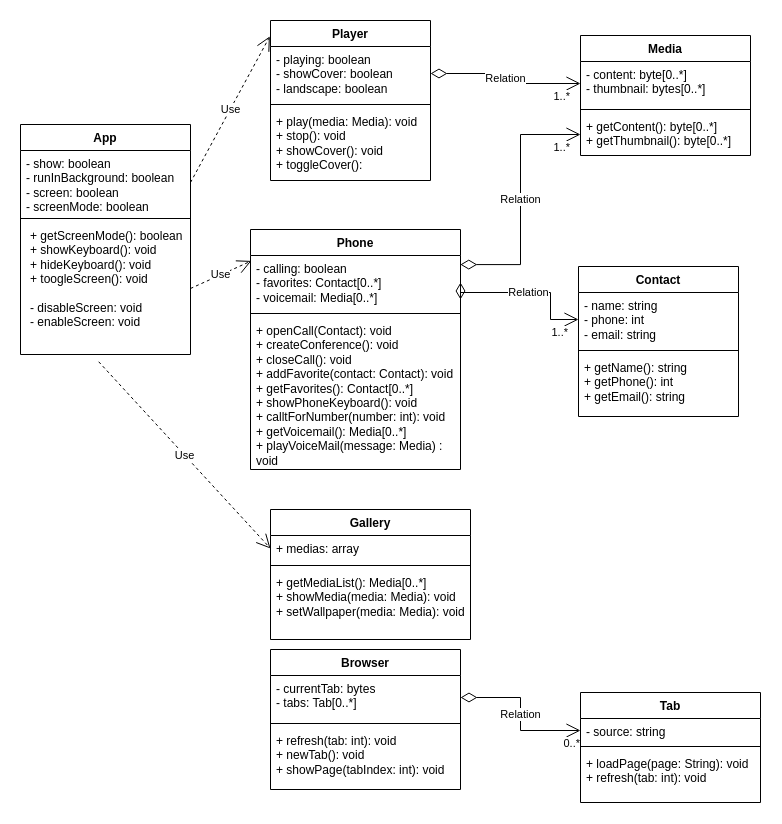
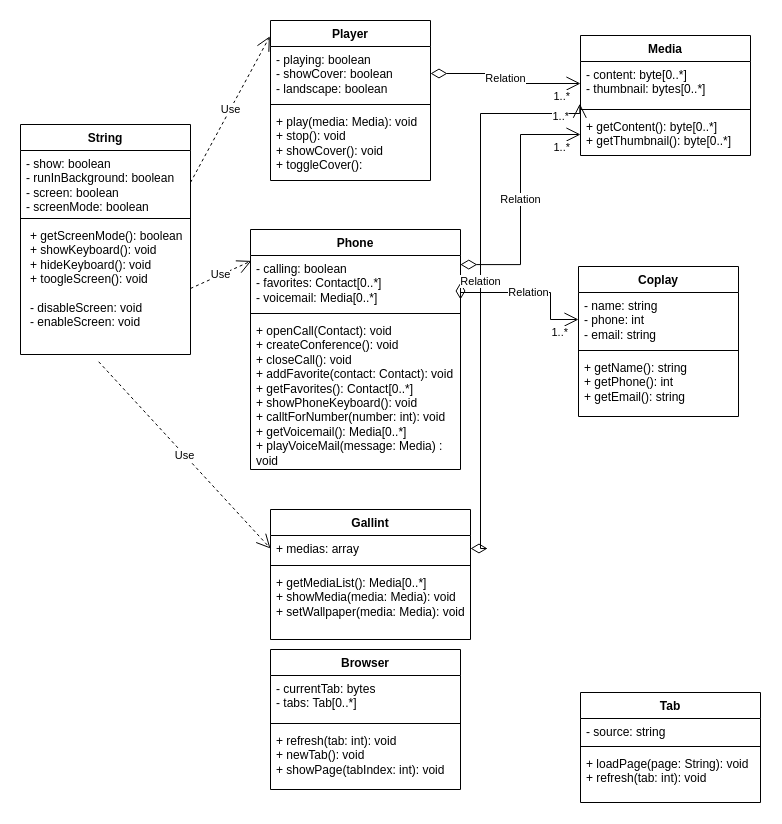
node "App": label "App" -> "String"
node "Contact": label "Contact" -> "Coplay"
edge "- content: byte[0..*] - thumbnail: bytes[0..*]" -- "+ medias: array": added, labels "1..*", "Relation"
node "Gallery": label "Gallery" -> "Gallint"
edge "- currentTab: bytes - tabs: Tab[0..*]" -- "- source: string": removed, labels "Relation", "0..*"
